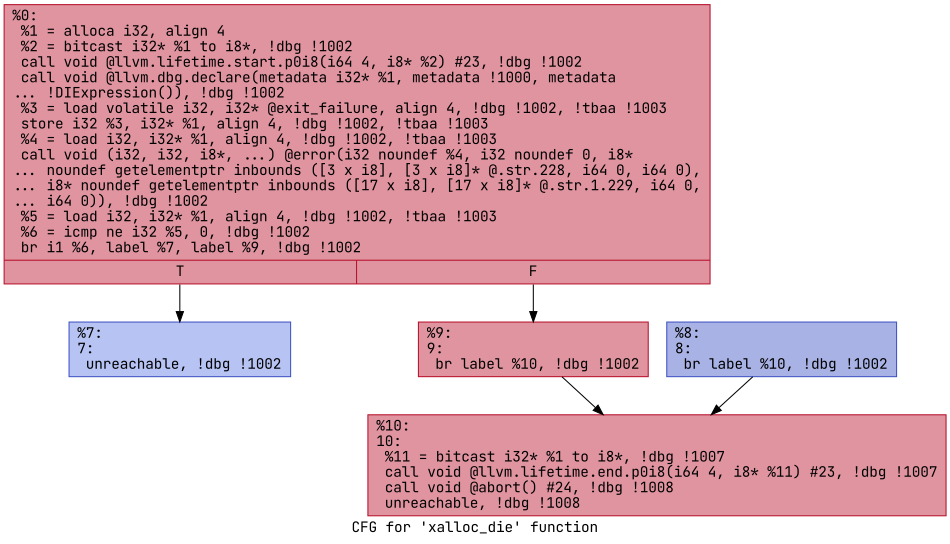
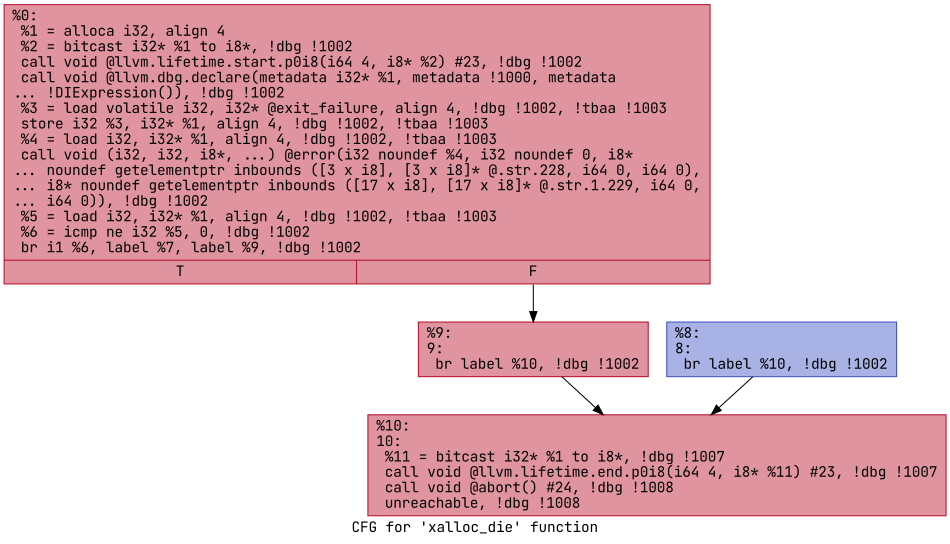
node "%7:": removed
